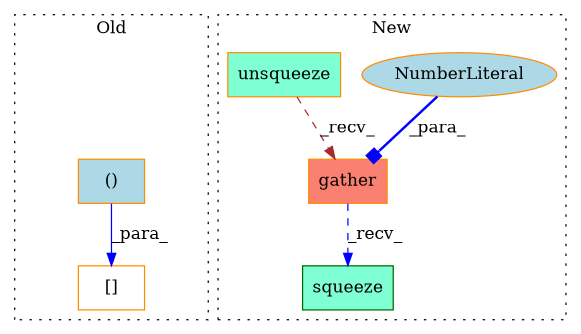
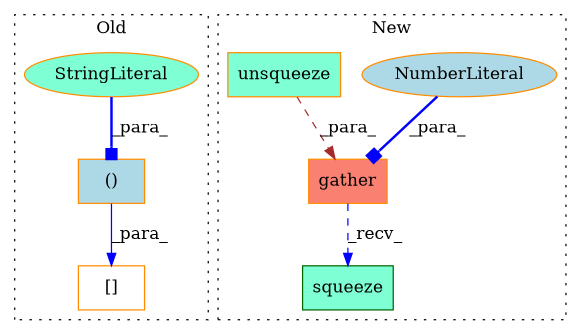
node "StringLiteral": added
edge "unsqueeze" -> "gather": label "_recv_" -> "_para_"
